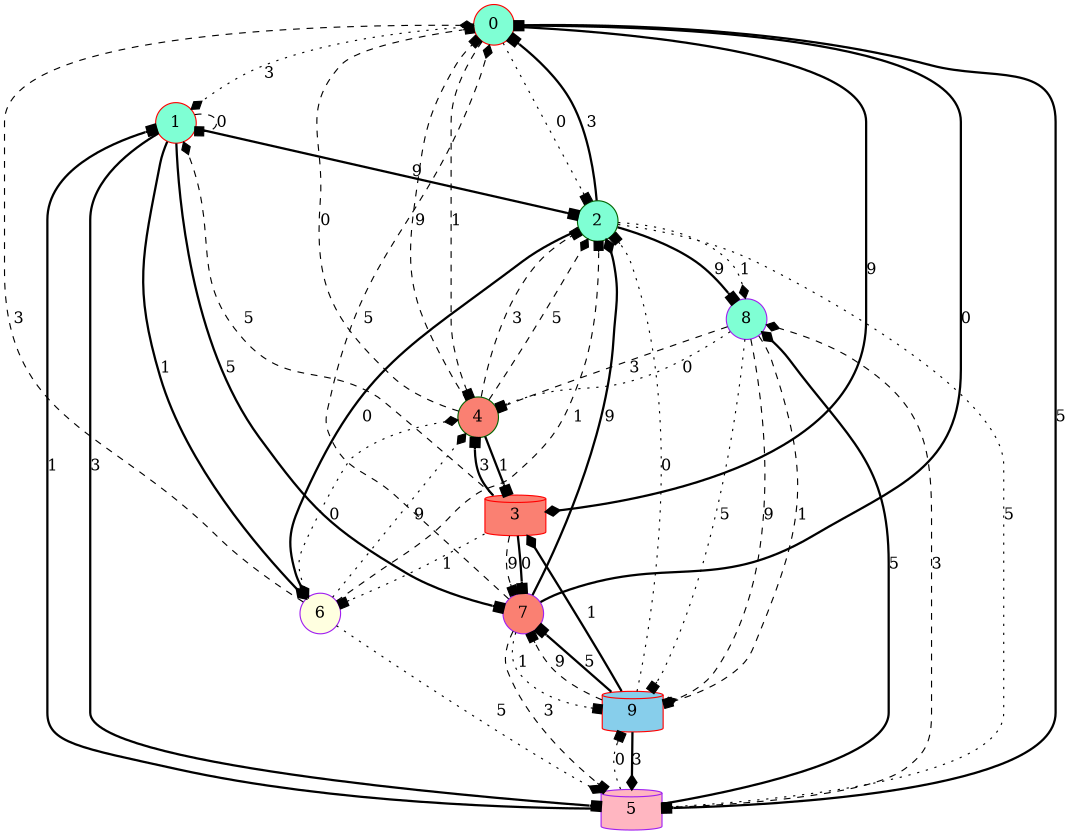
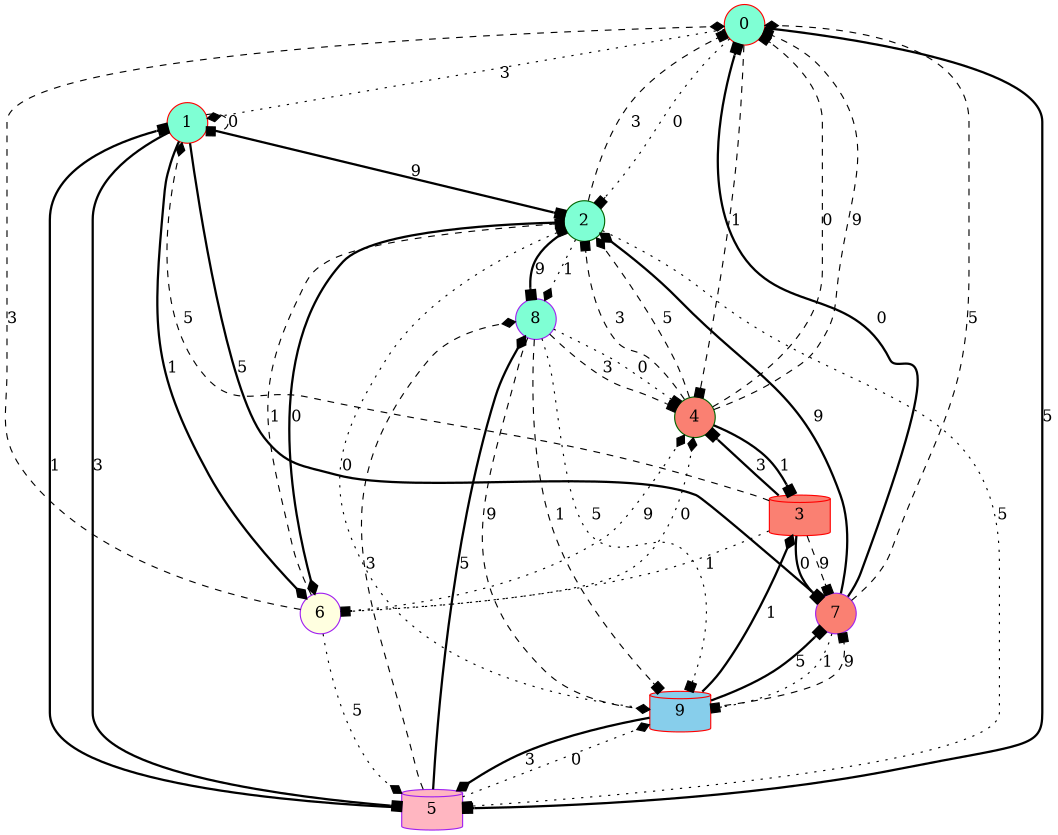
edge "2" -> "0": style bold -> dashed
edge "0" -> "3": removed, label "9"
edge "7" -> "5": removed, label "3"
edge "5" -> "9": arrowhead box -> diamond
